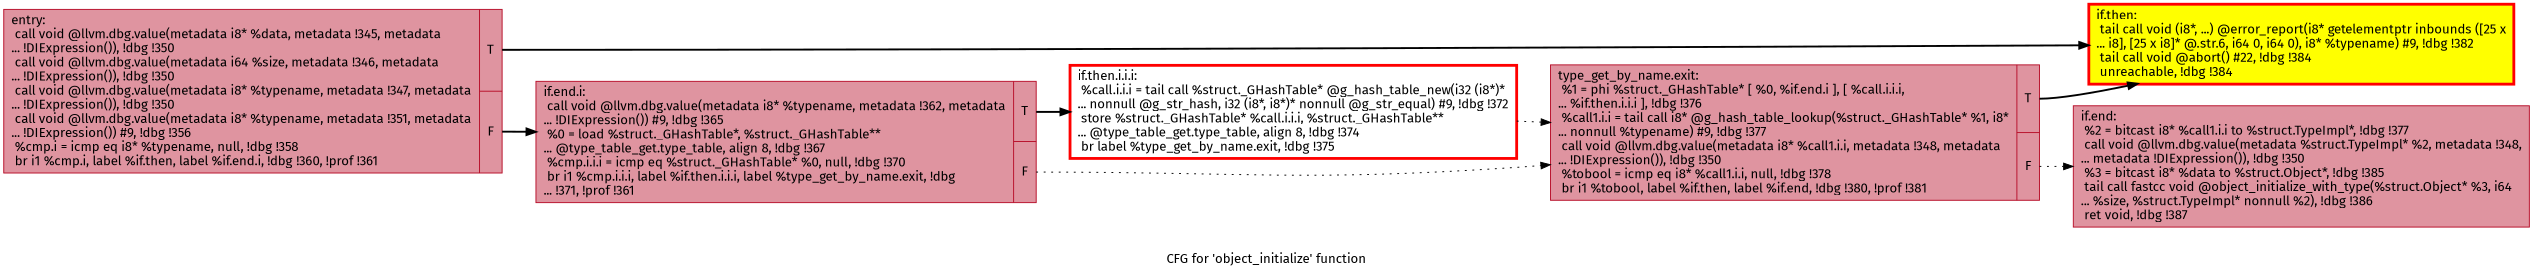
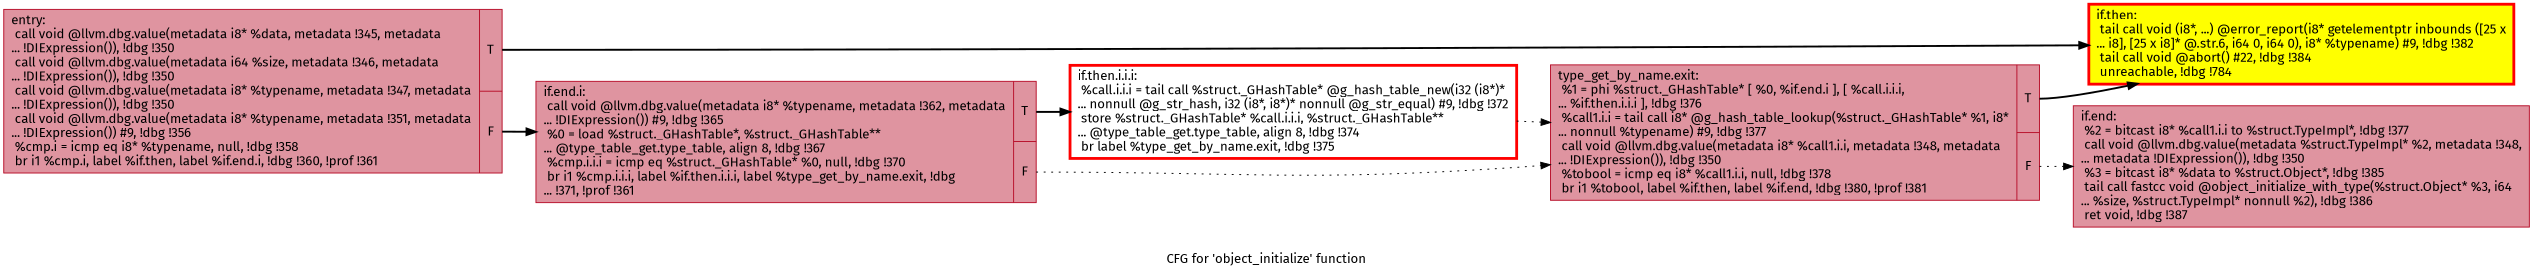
node "if.then:": text "unreachable, !dbg !384" -> "unreachable, !dbg !784"
